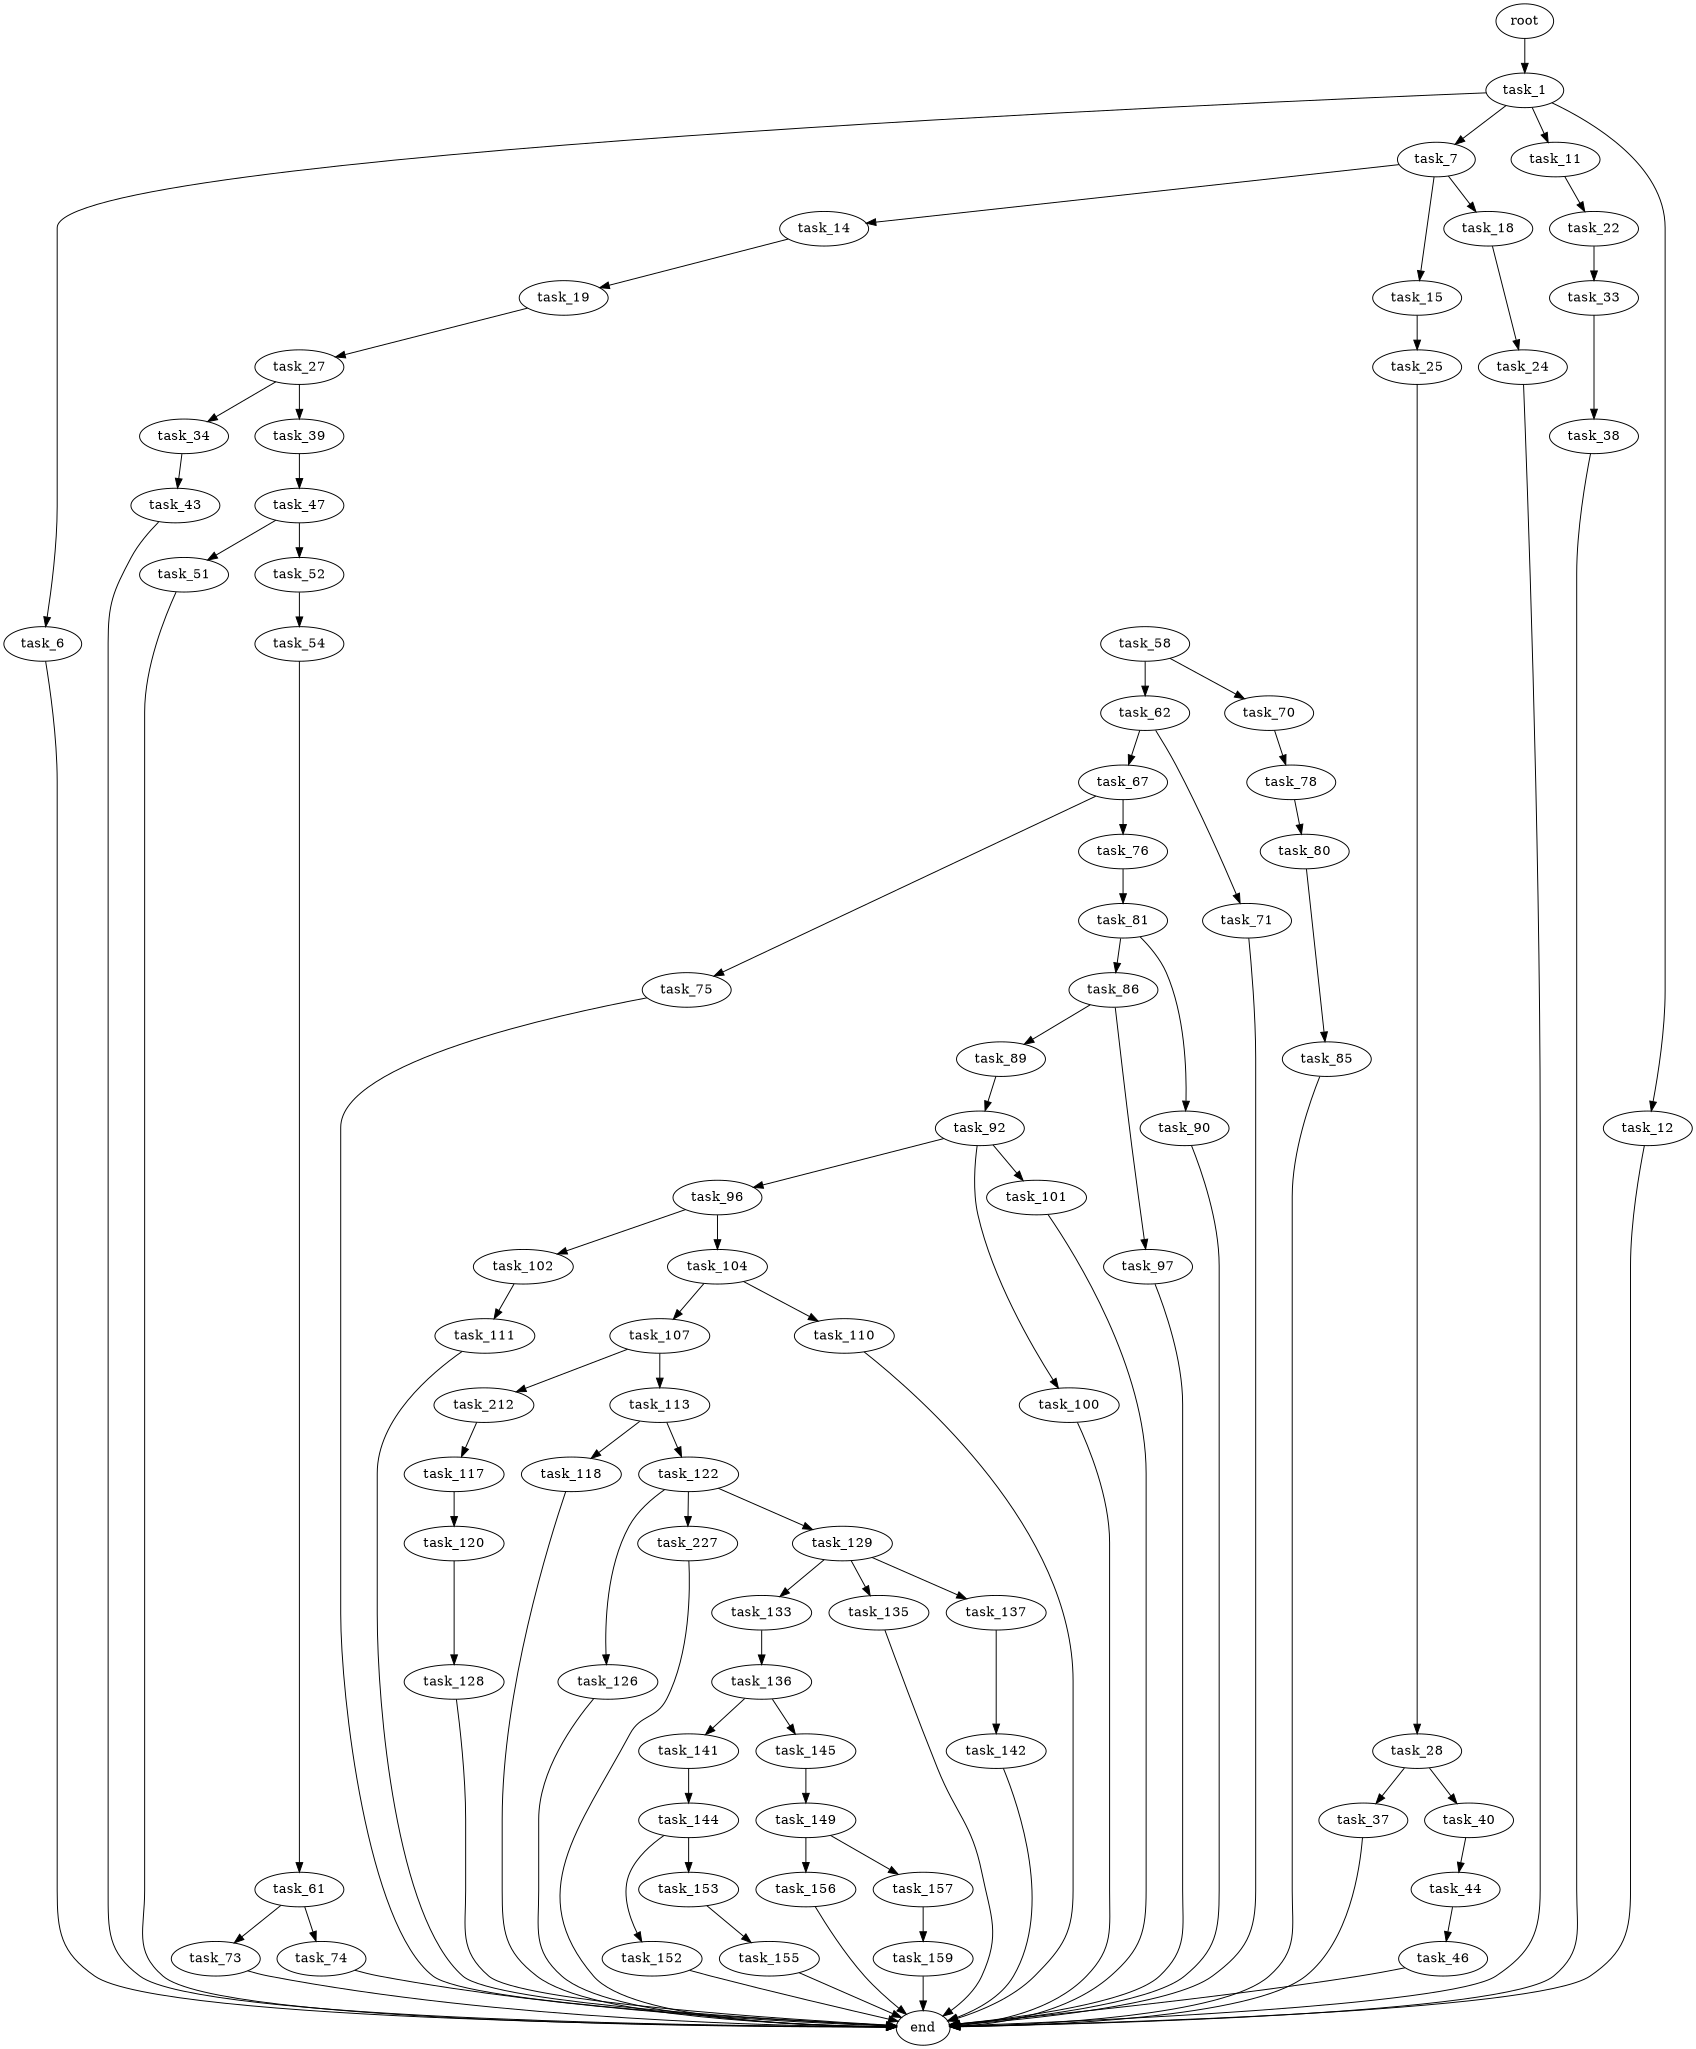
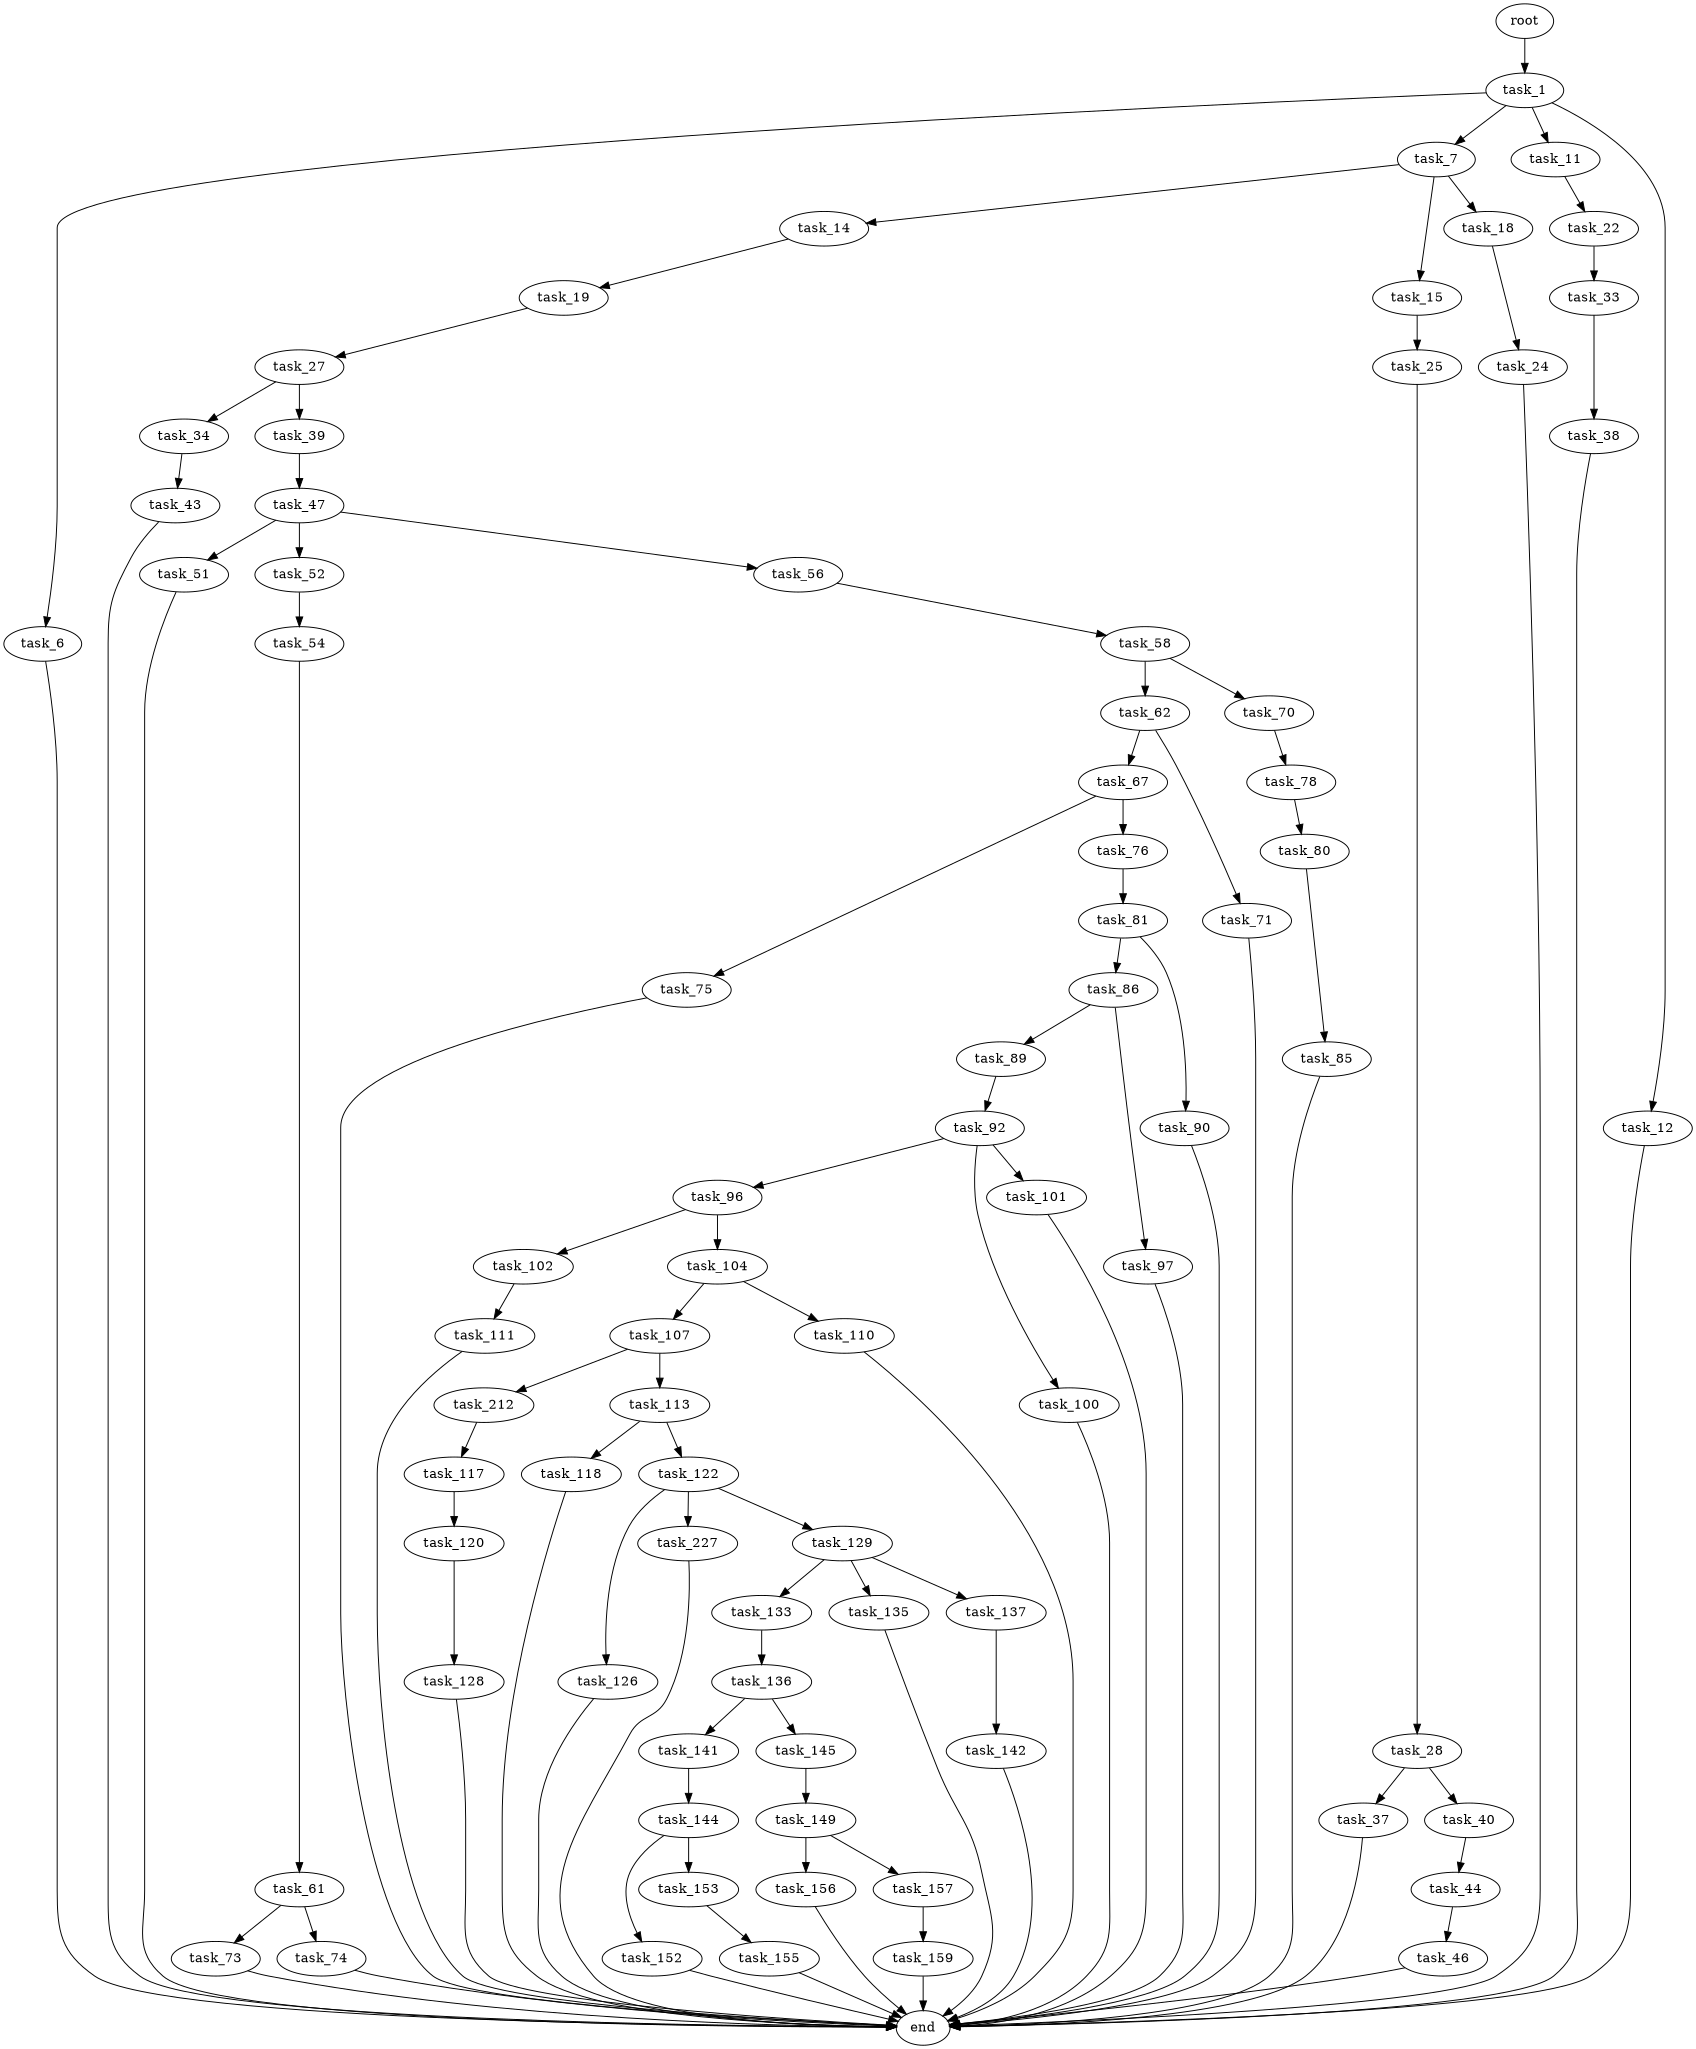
node "task_56": added
